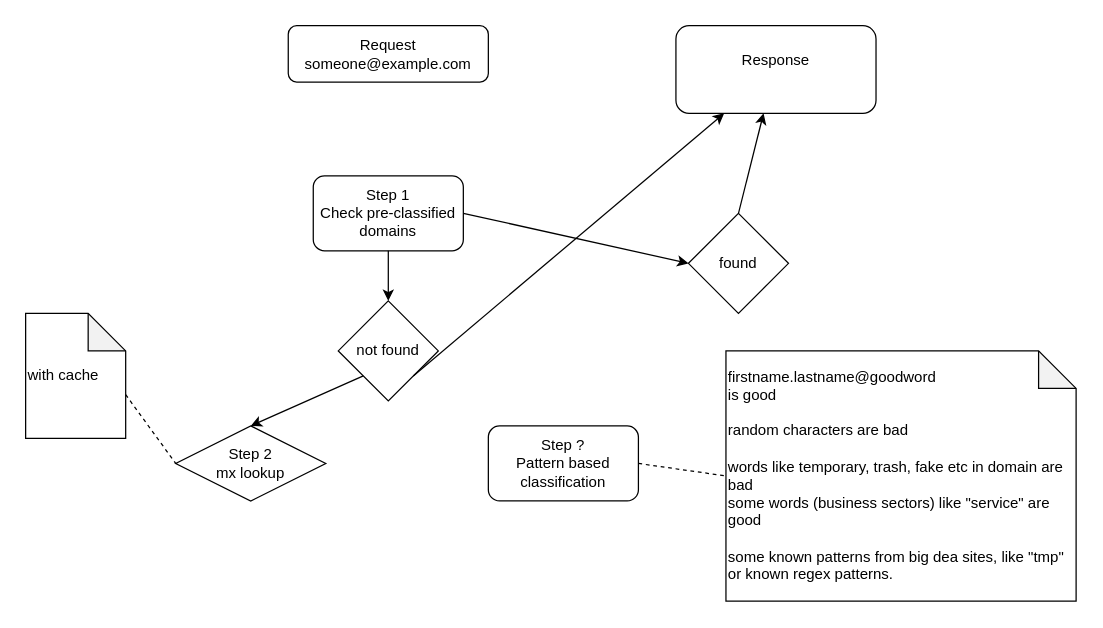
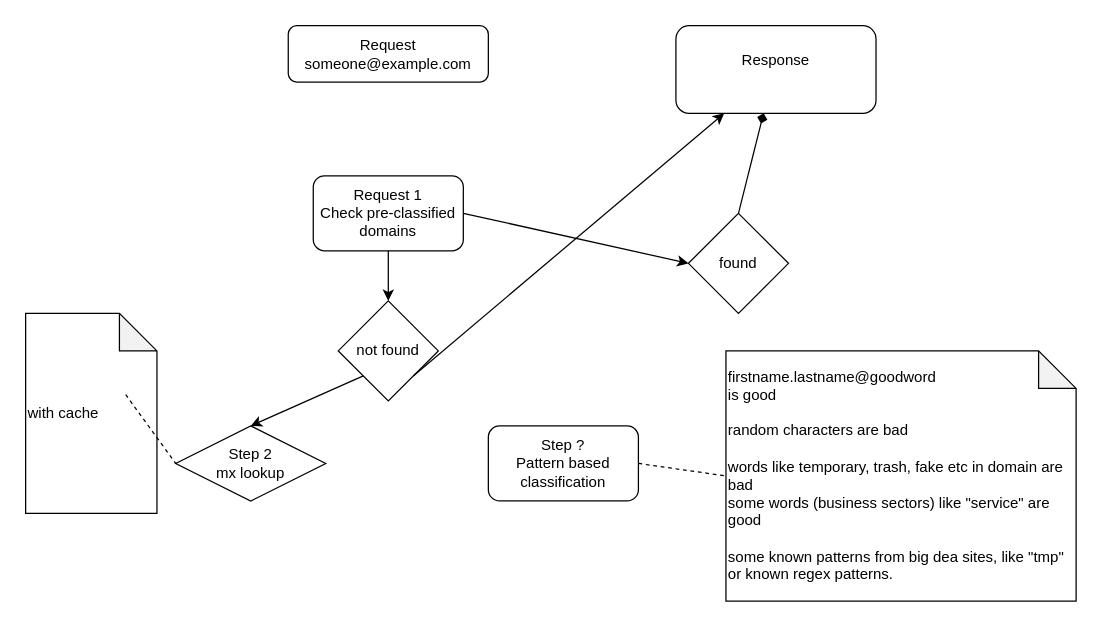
edge "found" -> "Response": arrowhead classic -> diamond
node "Step 1 Check pre-classified domains": label "Step 1 Check pre-classified domains" -> "Request 1 Check pre-classified domains"
node "with cache": size 100x125 -> 131x200
